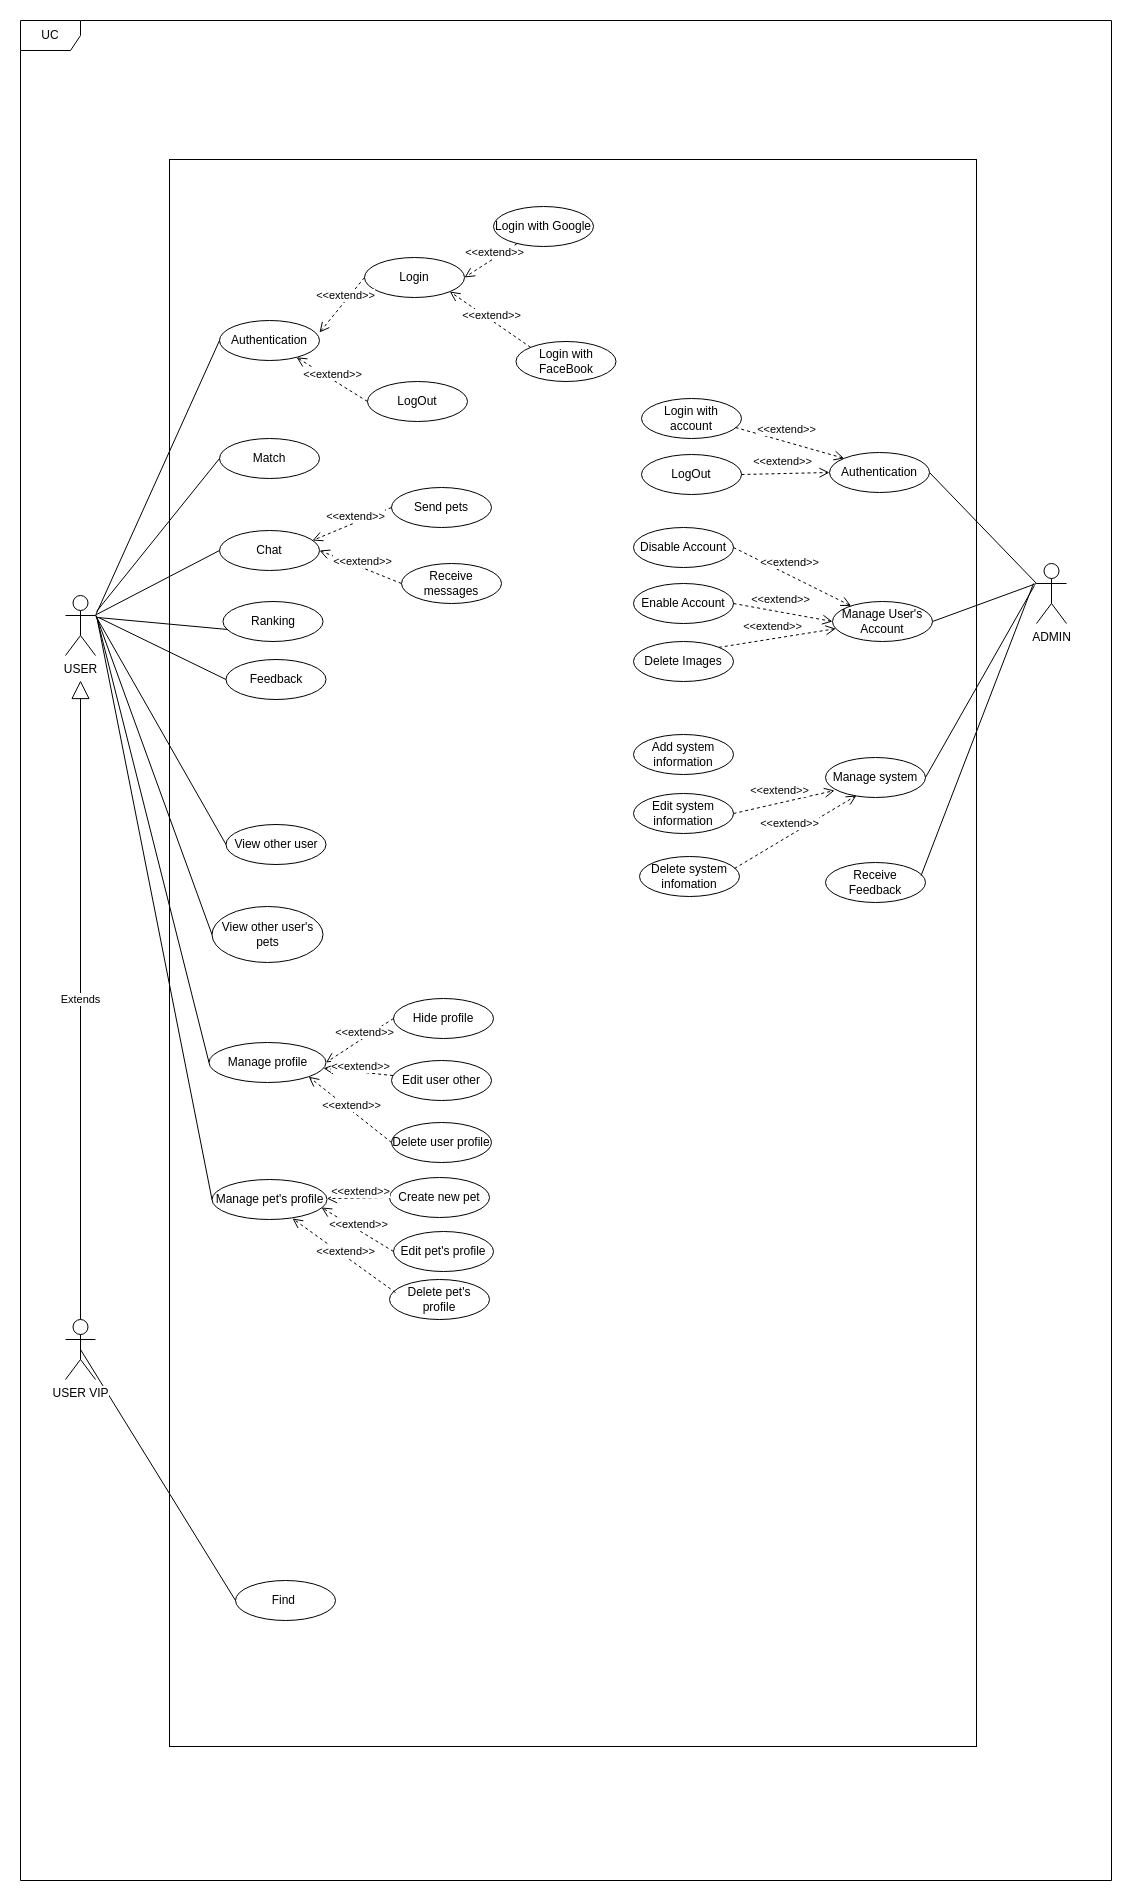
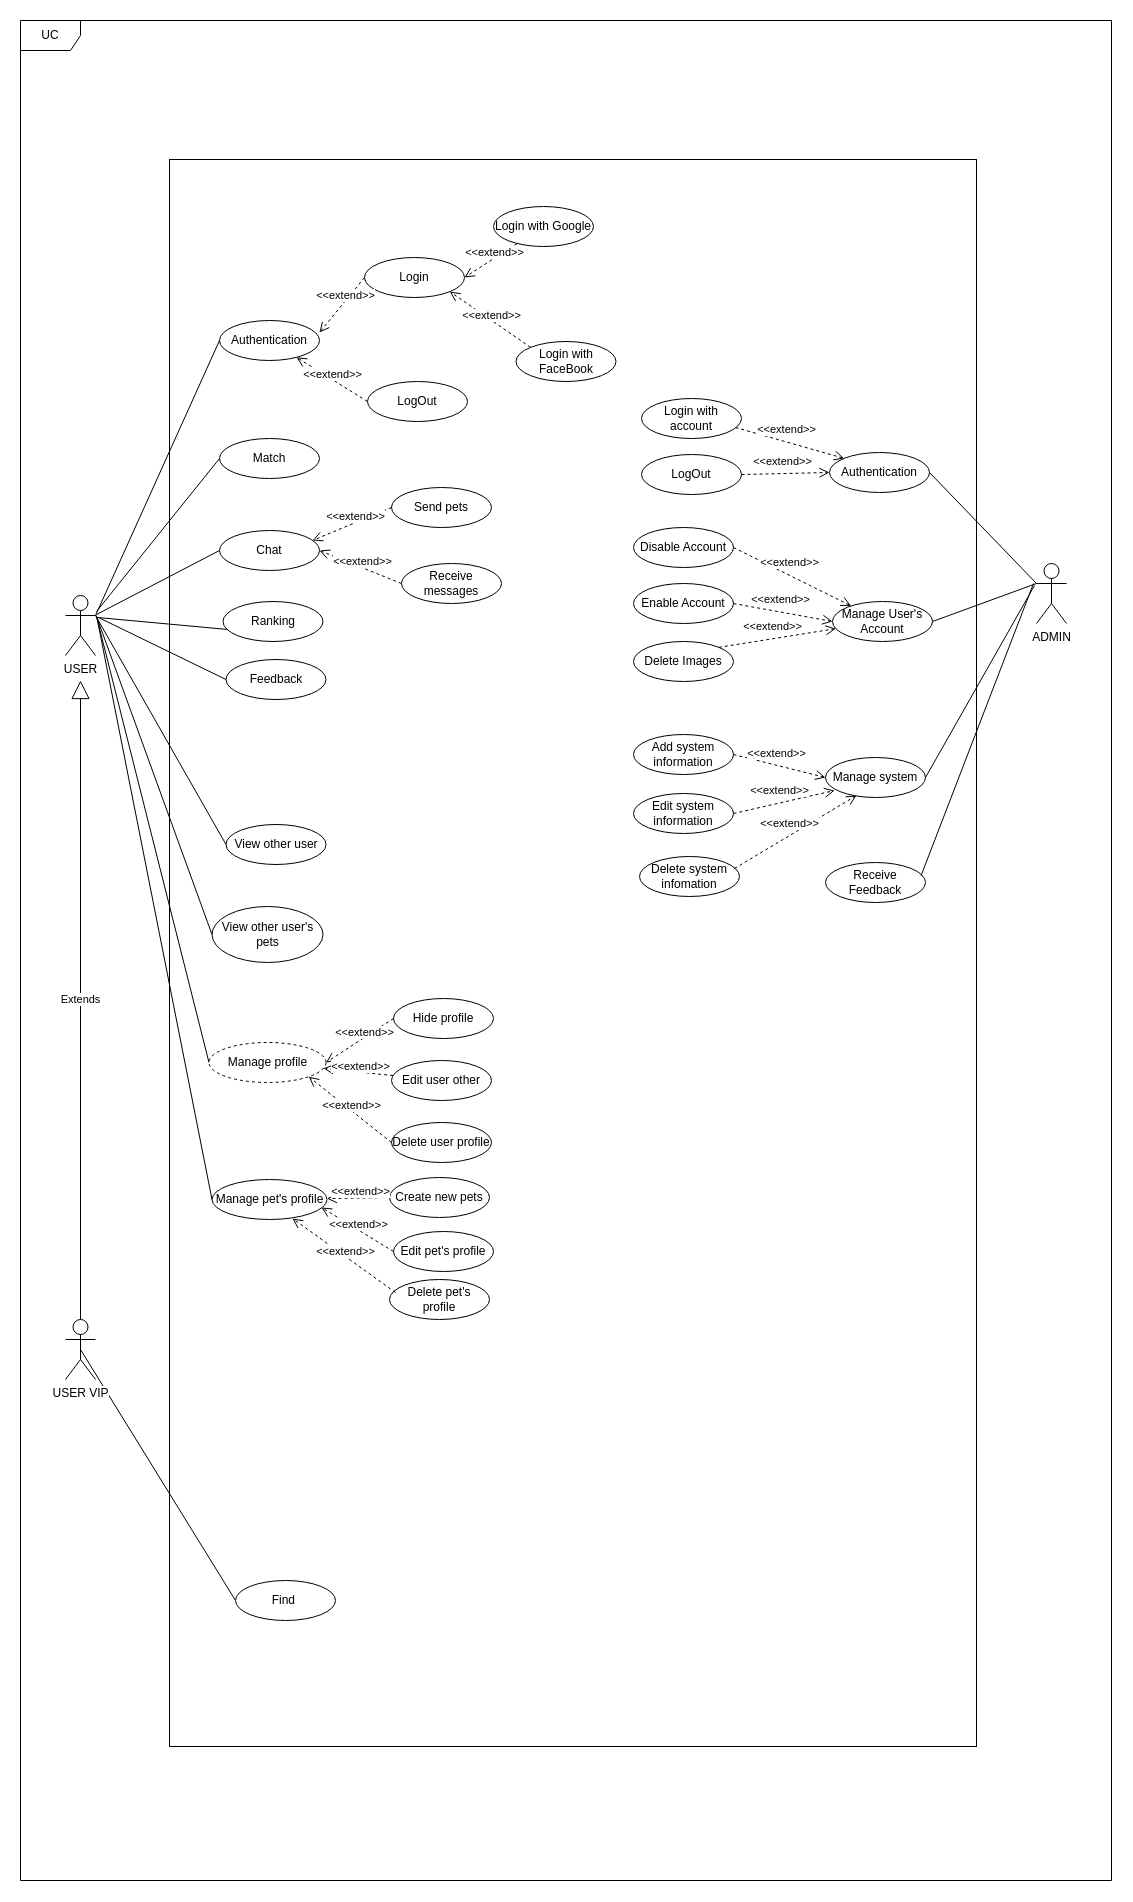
edge "Add system information" -> "Manage system": added, label "<<extend>>"
node "Manage profile": style solid -> dashed
node "Create new pet": label "Create new pet" -> "Create new pets"
